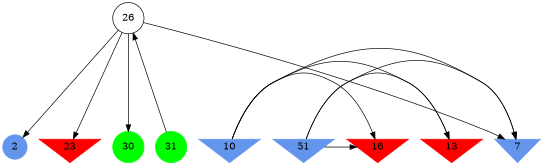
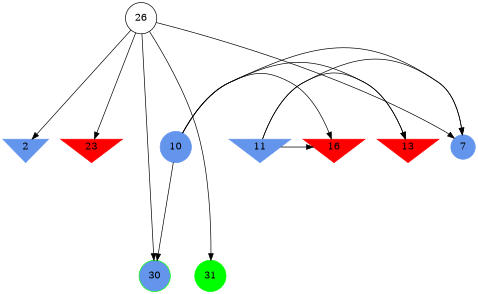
edge "31" -> "26": reversed
node "2": shape circle -> invtriangle
node "30": fillcolor green -> cornflowerblue
node "10": shape invtriangle -> circle
node "51": label "51" -> "11"
node "7": shape invtriangle -> circle
edge "10" -> "30": added
